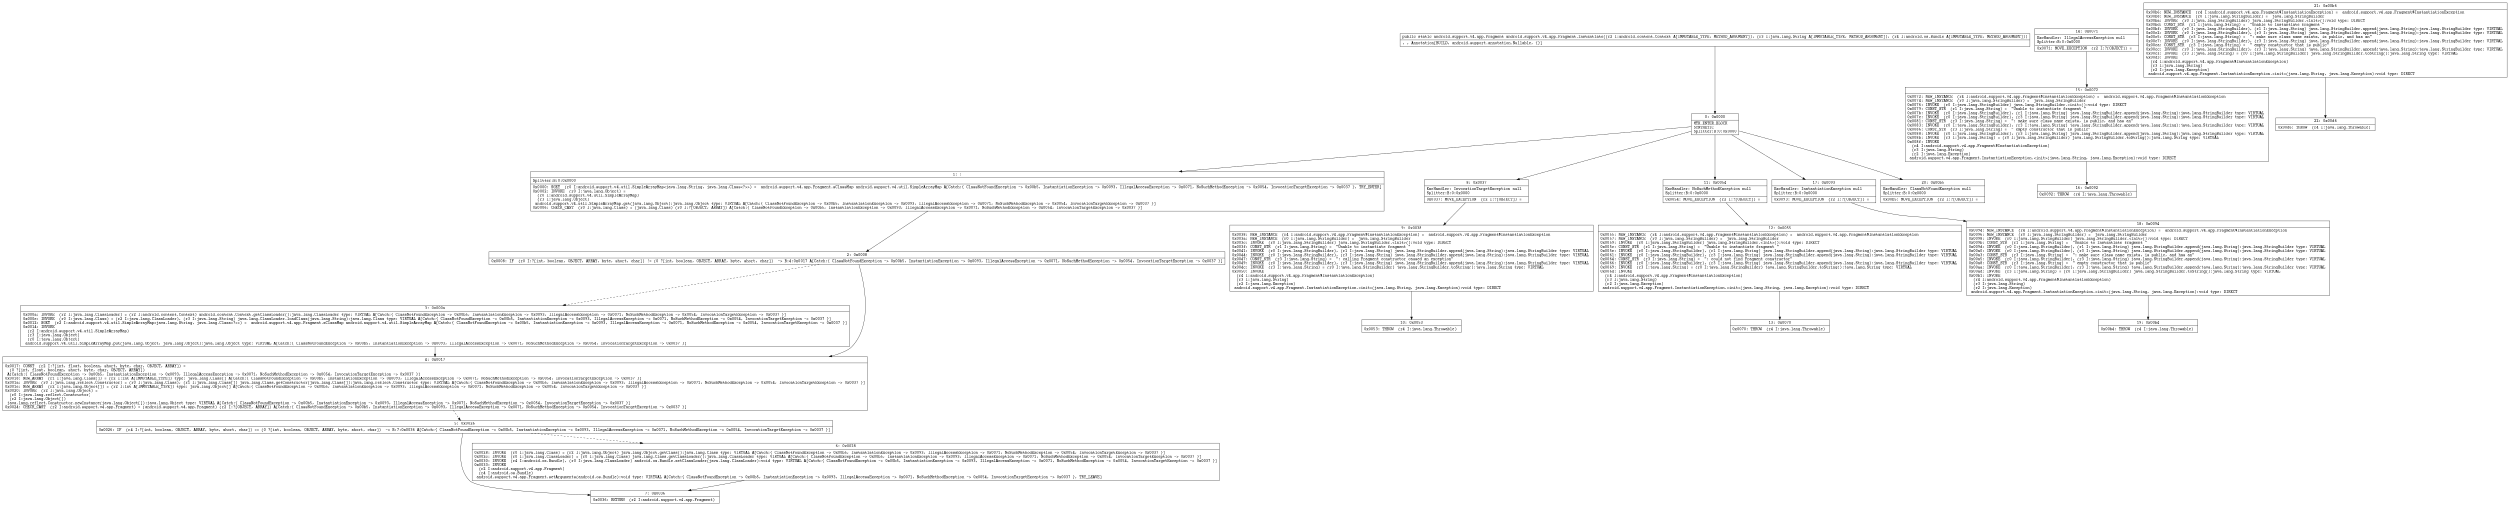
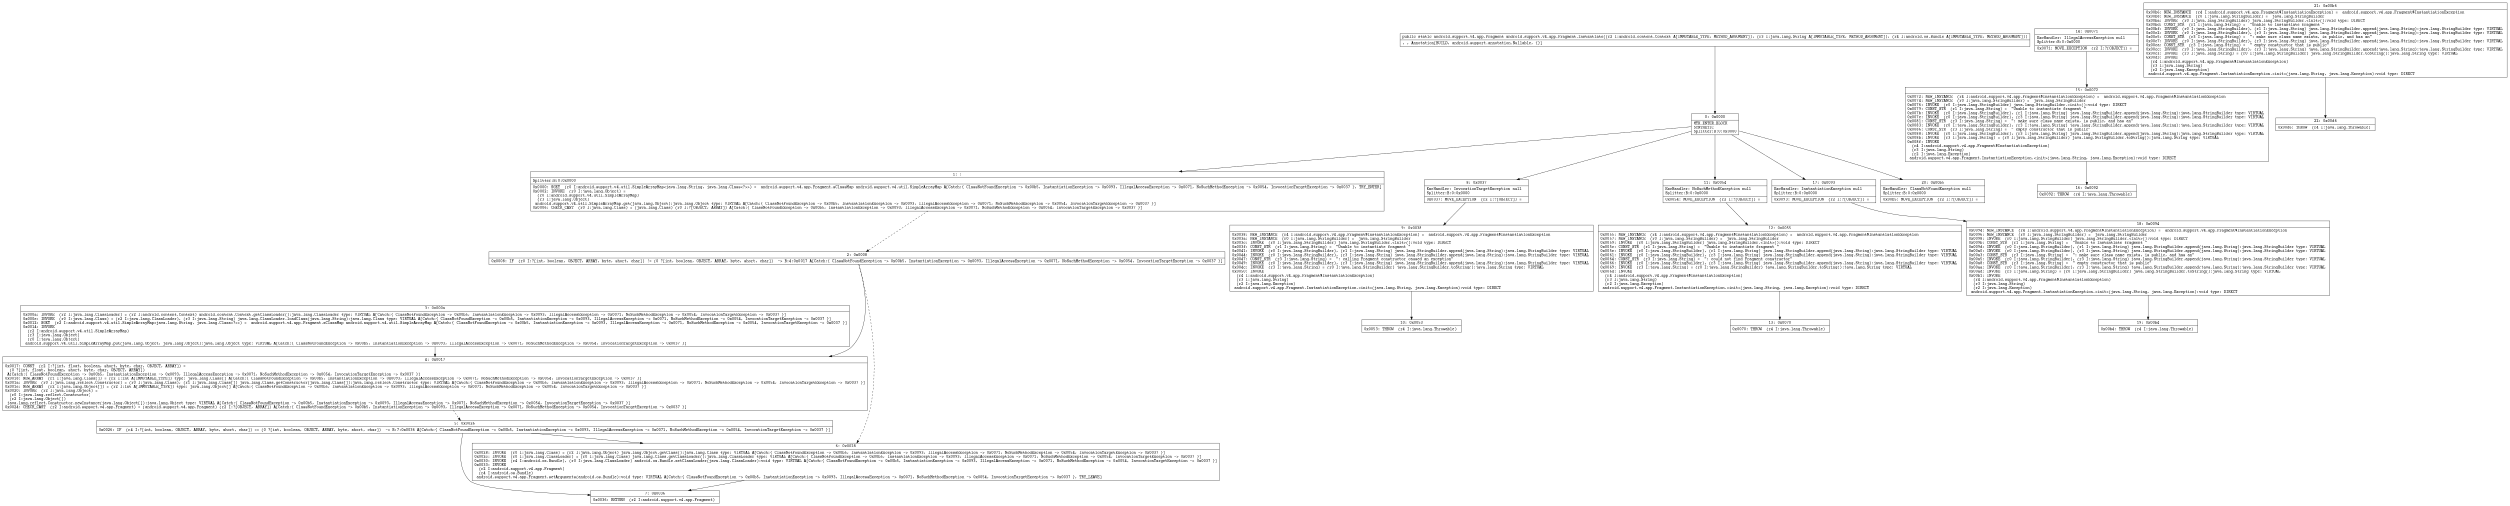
edge "1: ?" -> "2: 0x0008": style solid -> dashed
edge "2: 0x0008" -> "3: 0x000a": now "2: 0x0008" -> "6: 0x0028"
edge "5: 0x0026" -> "6: 0x0028": style dashed -> solid
